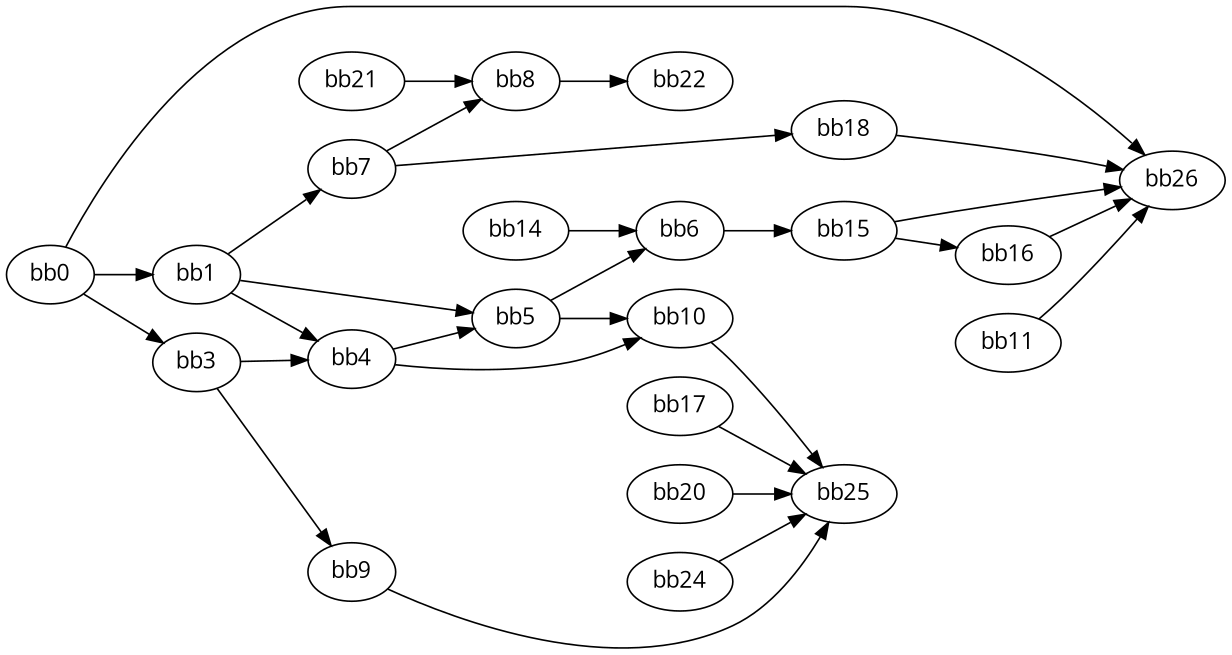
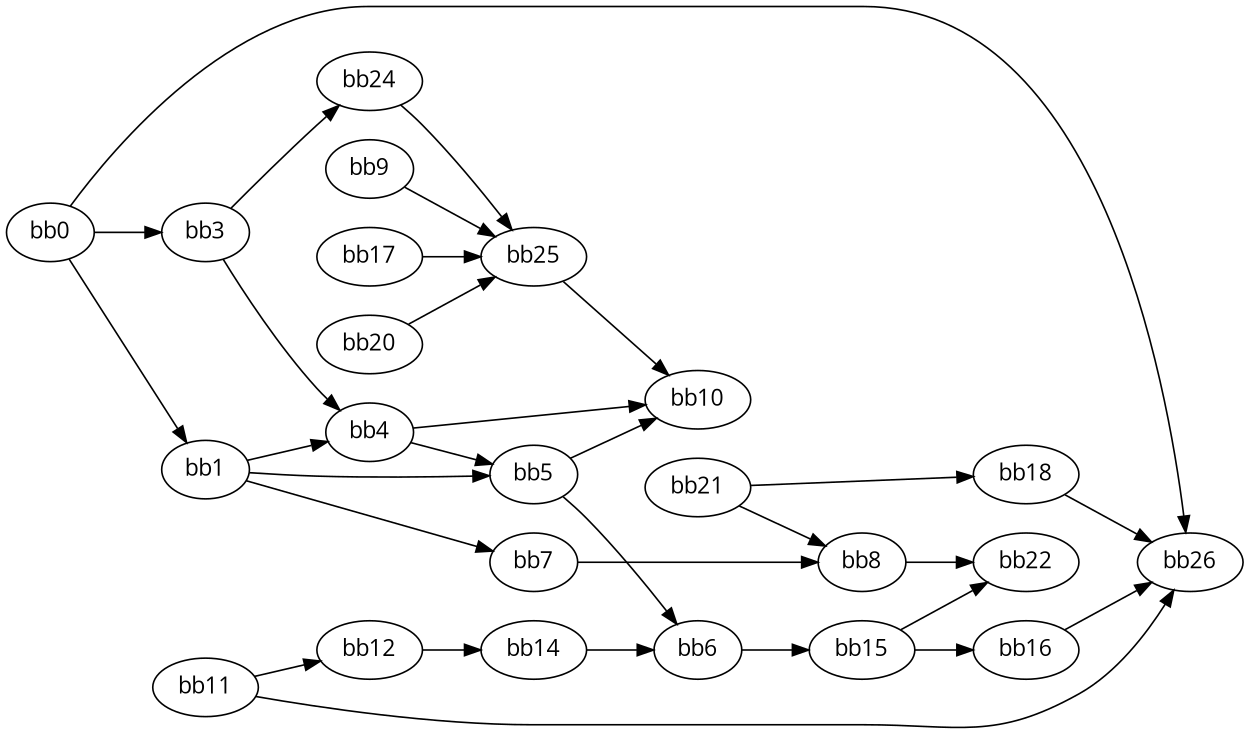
edge "bb7" -> "bb18": now "bb21" -> "bb18"
edge "bb15" -> "bb26": now "bb15" -> "bb22"
edge "bb10" -> "bb25": reversed
edge "bb3" -> "bb9": now "bb3" -> "bb24"
node "bb12": added
